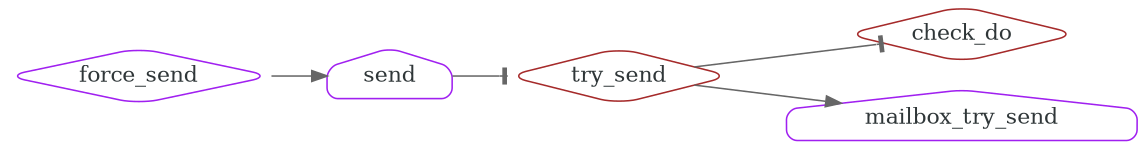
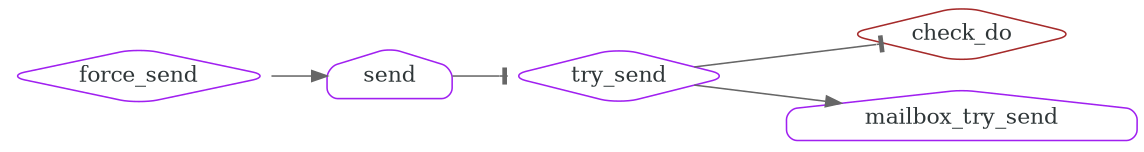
node "try_send": color brown -> purple
